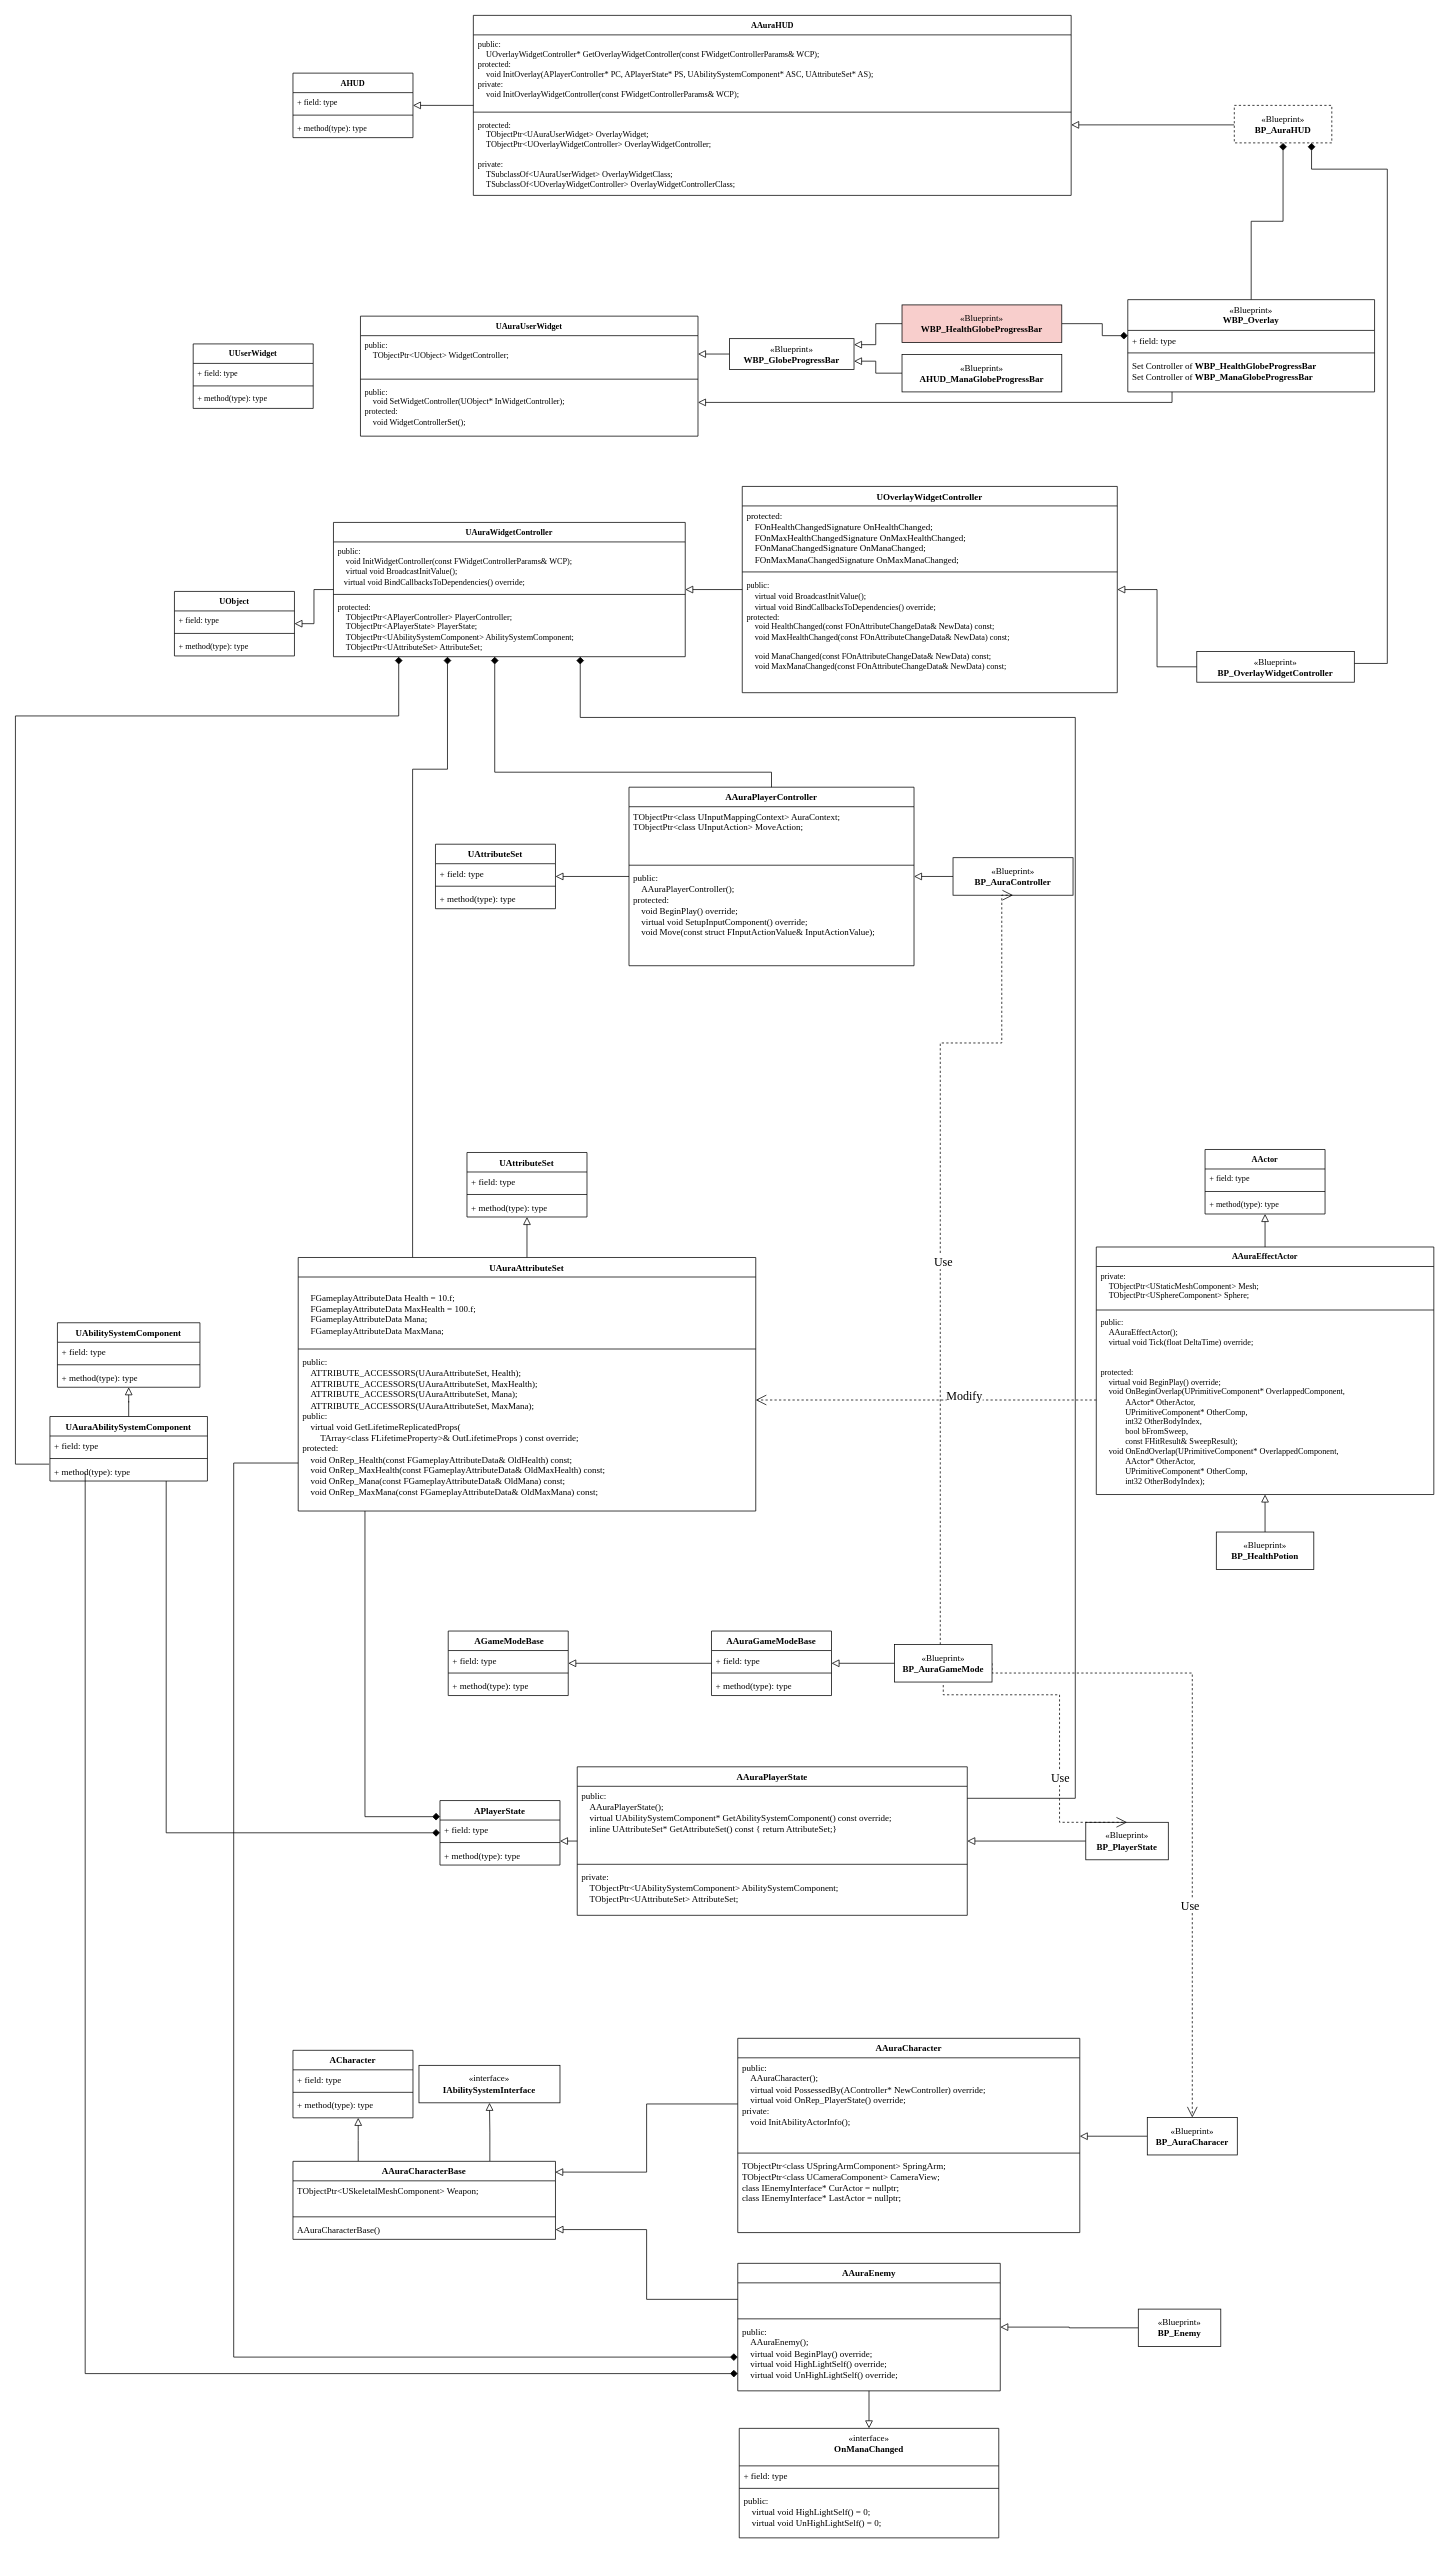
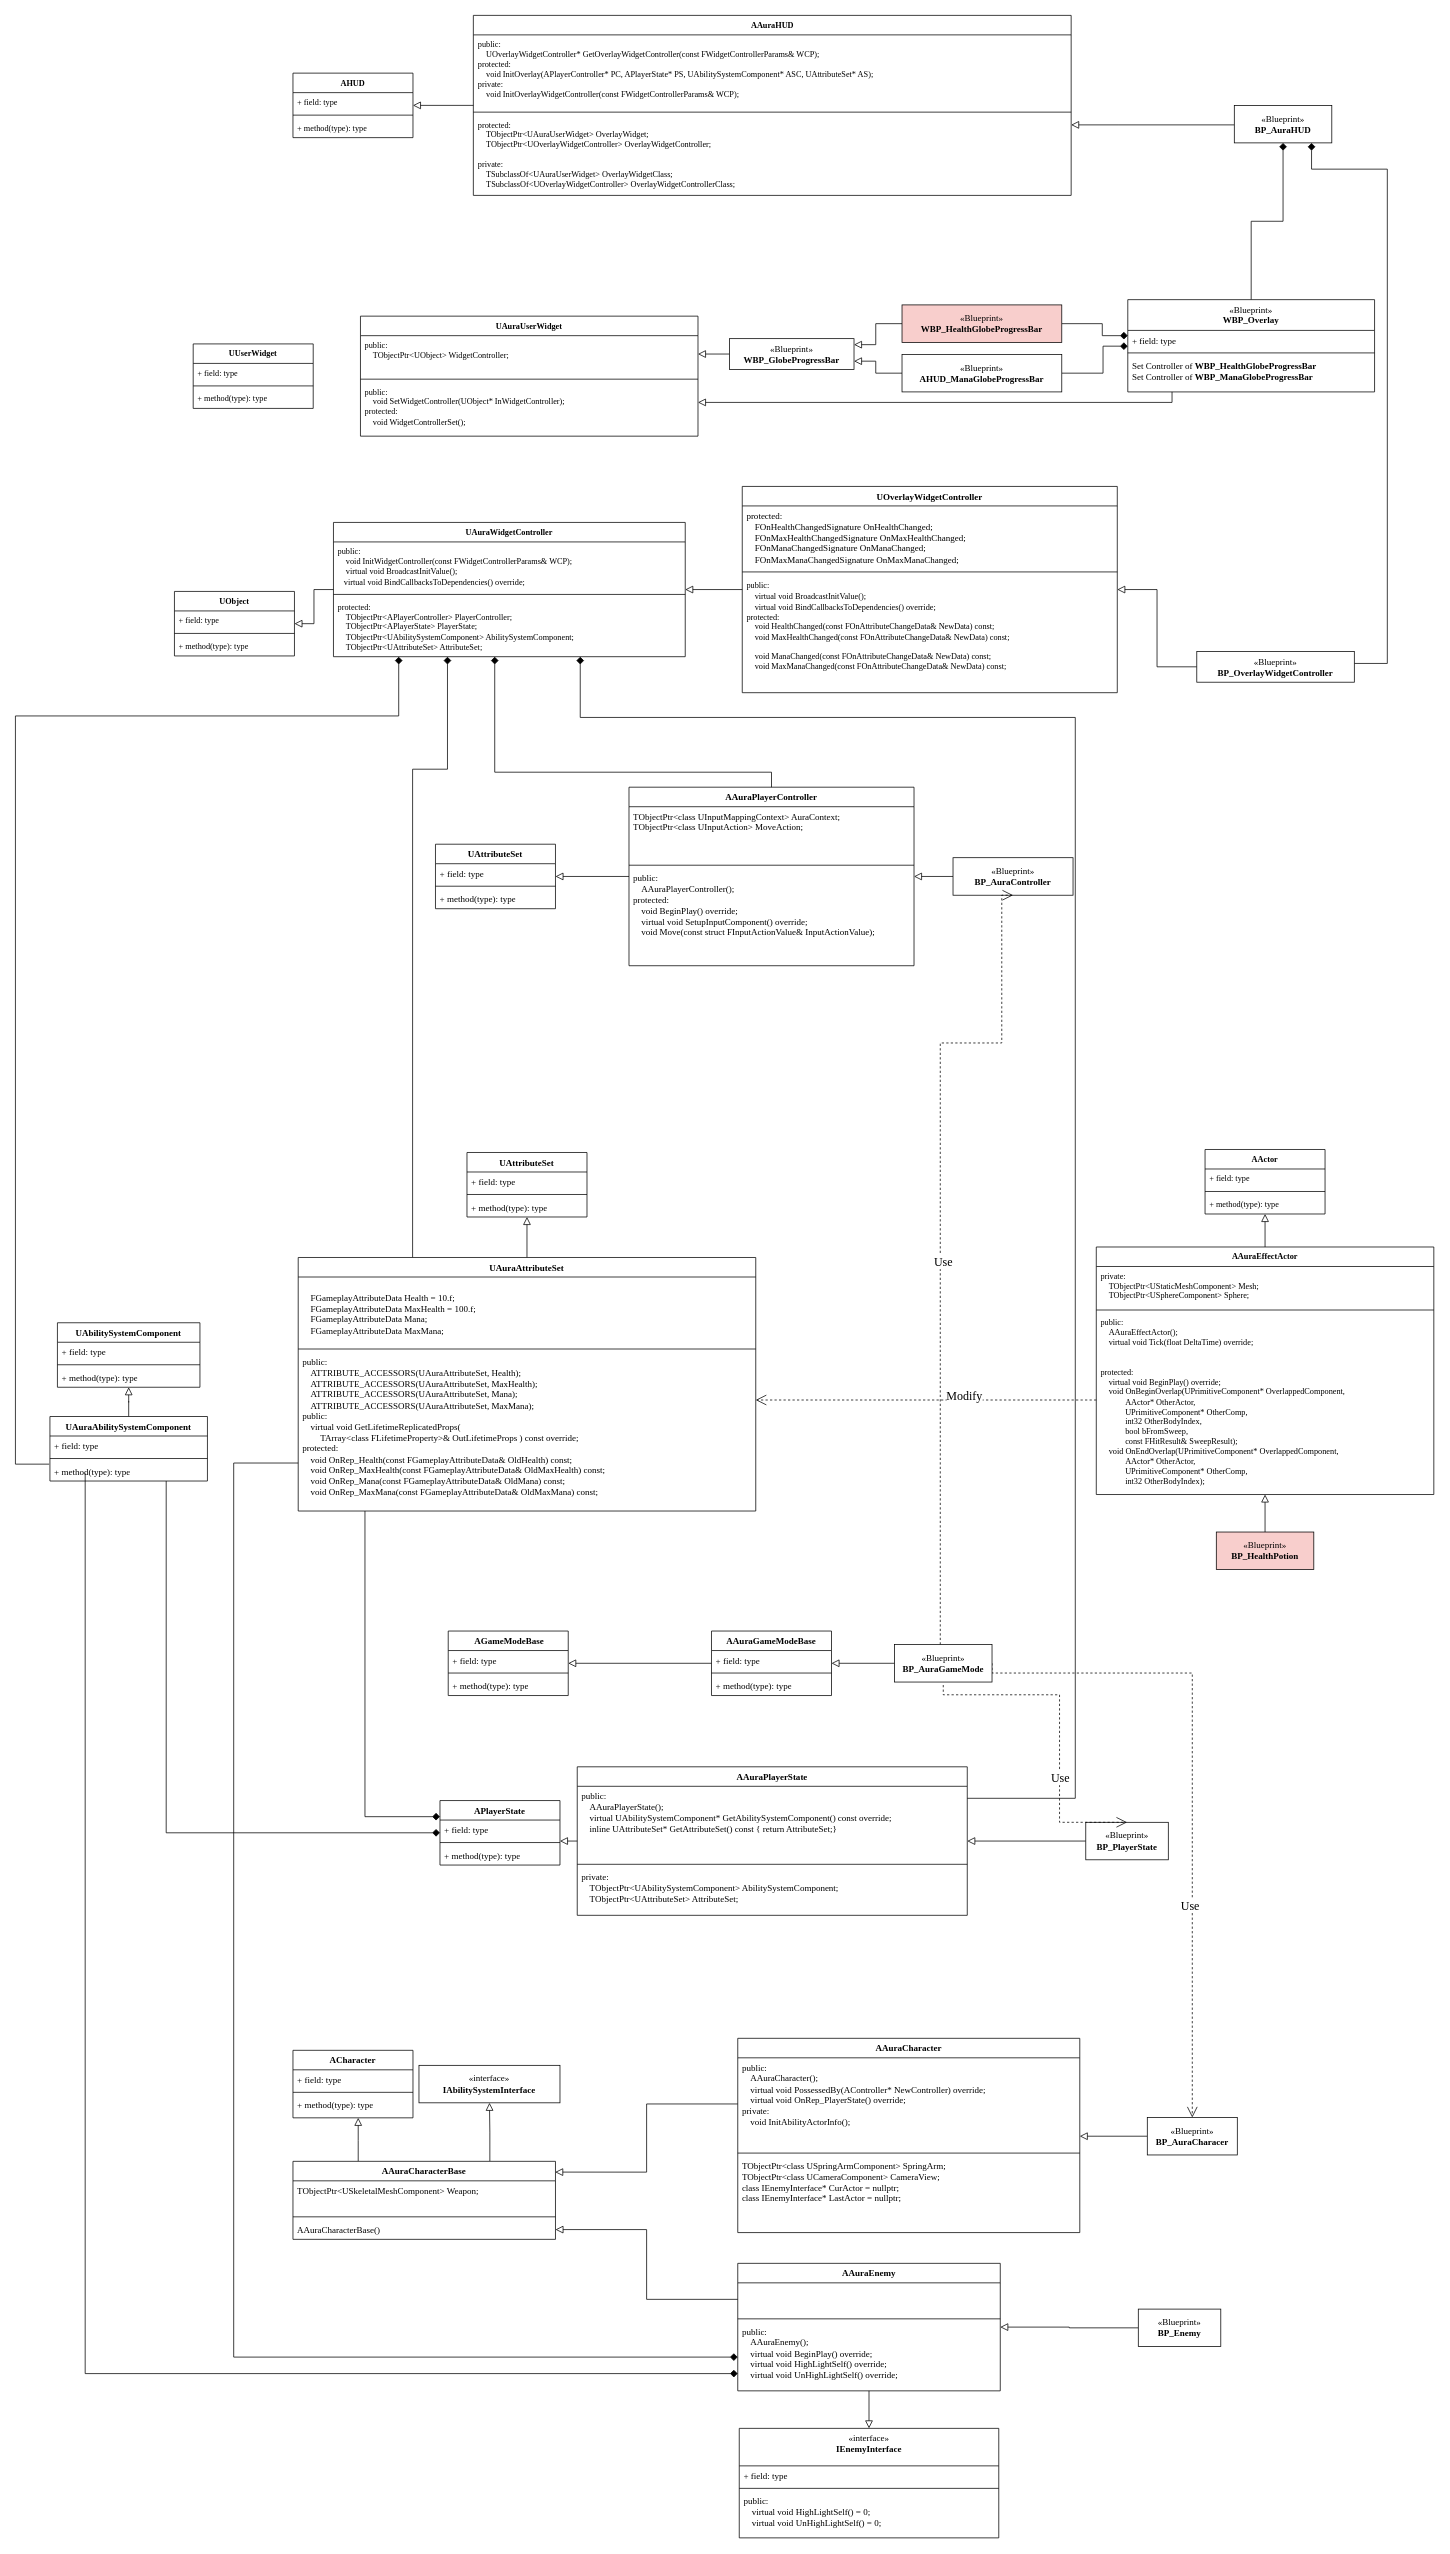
node "«Blueprint» BP_AuraHUD": style dashed -> solid
edge "«Blueprint» AHUD_ManaGlobeProgressBar" -> "«Blueprint»WBP_Overlay": added
node "«Blueprint» BP_HealthPotion": fillcolor #ffffff -> #f8cecc
node "«interface»OnManaChanged": label "«interface»OnManaChanged" -> "«interface»IEnemyInterface"
